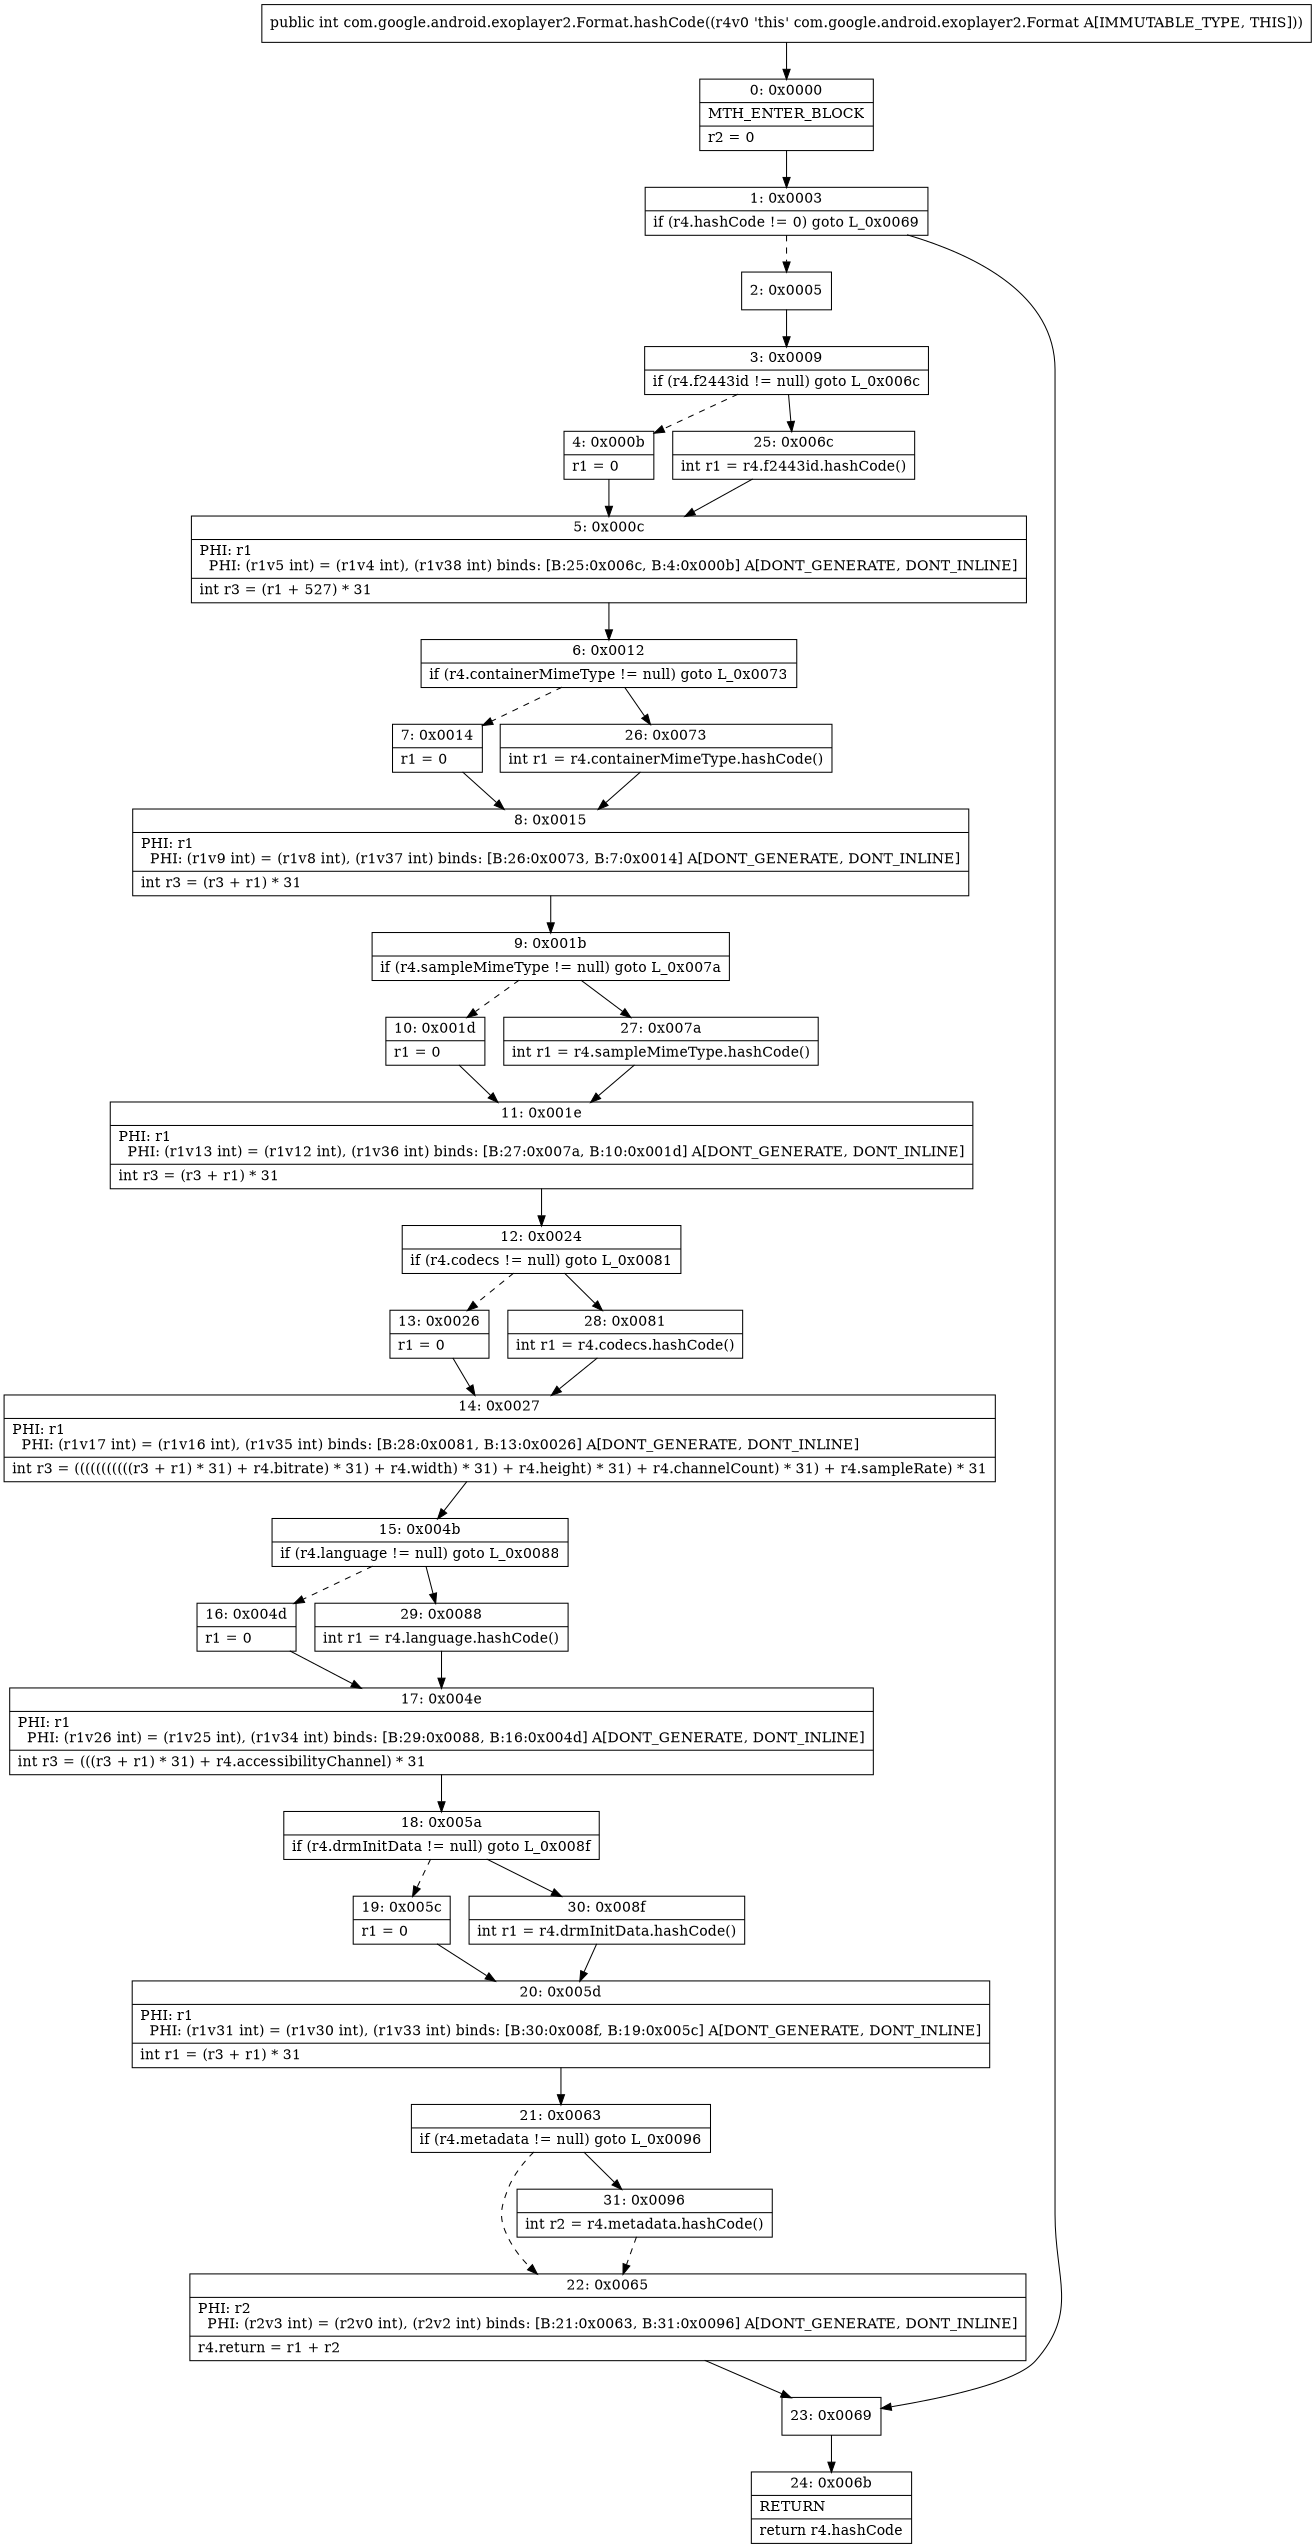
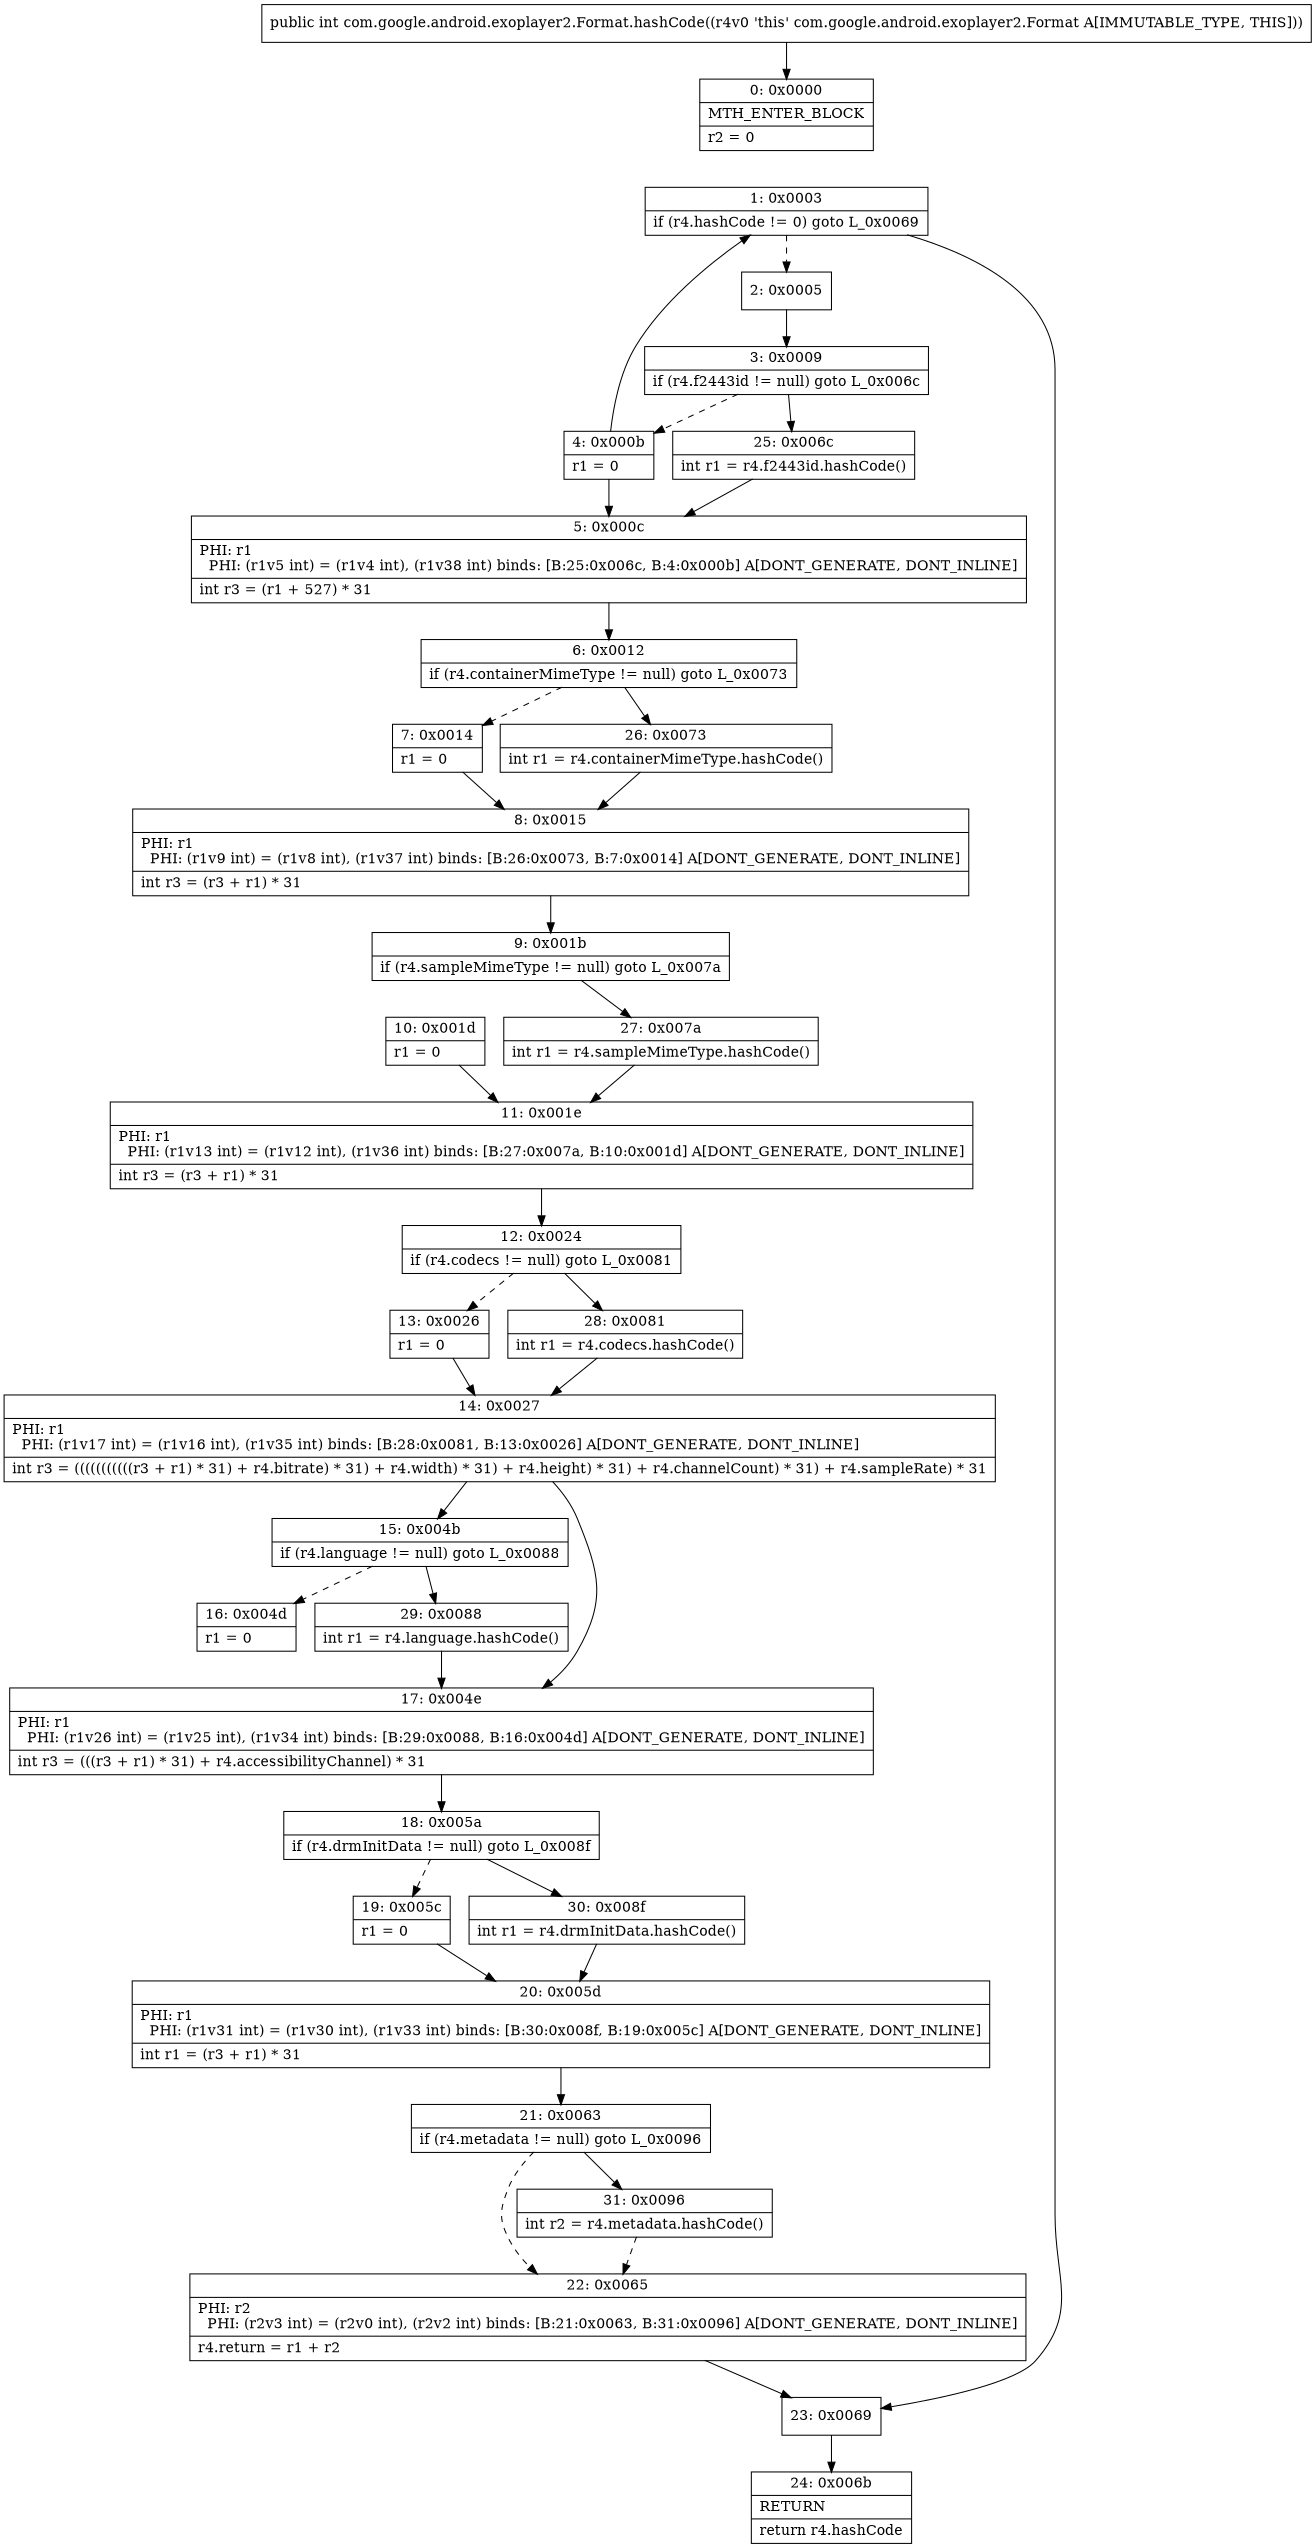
edge "0: 0x0000" -> "1: 0x0003": now "4: 0x000b" -> "1: 0x0003"
edge "9: 0x001b" -> "10: 0x001d": removed
edge "16: 0x004d" -> "17: 0x004e": now "14: 0x0027" -> "17: 0x004e"
